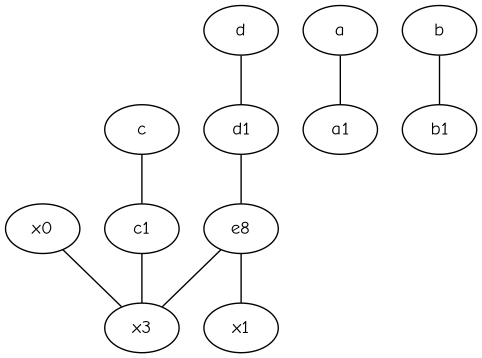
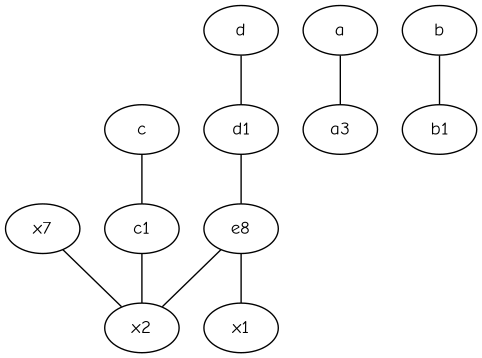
node "a1": label "a1" -> "a3"
node "x0": label "x0" -> "x7"
node "x3": label "x3" -> "x2"
